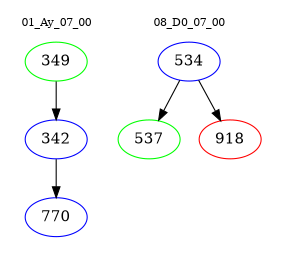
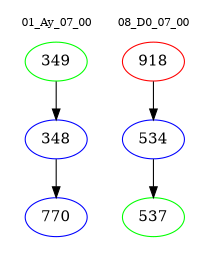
edge "534" -> "918": reversed
node "342": label "342" -> "348"
